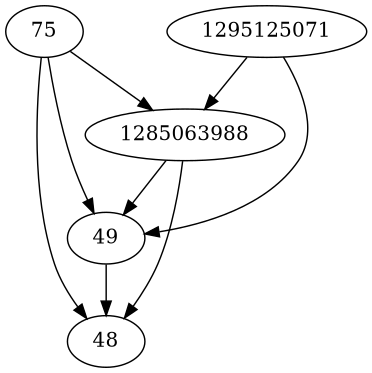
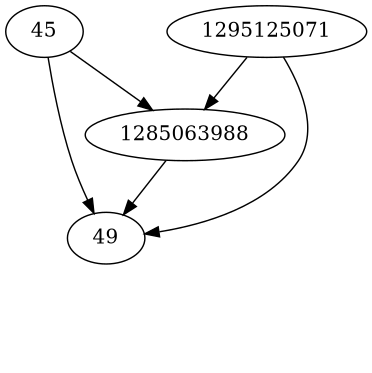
node "75": label "75" -> "45"
node "48": removed
